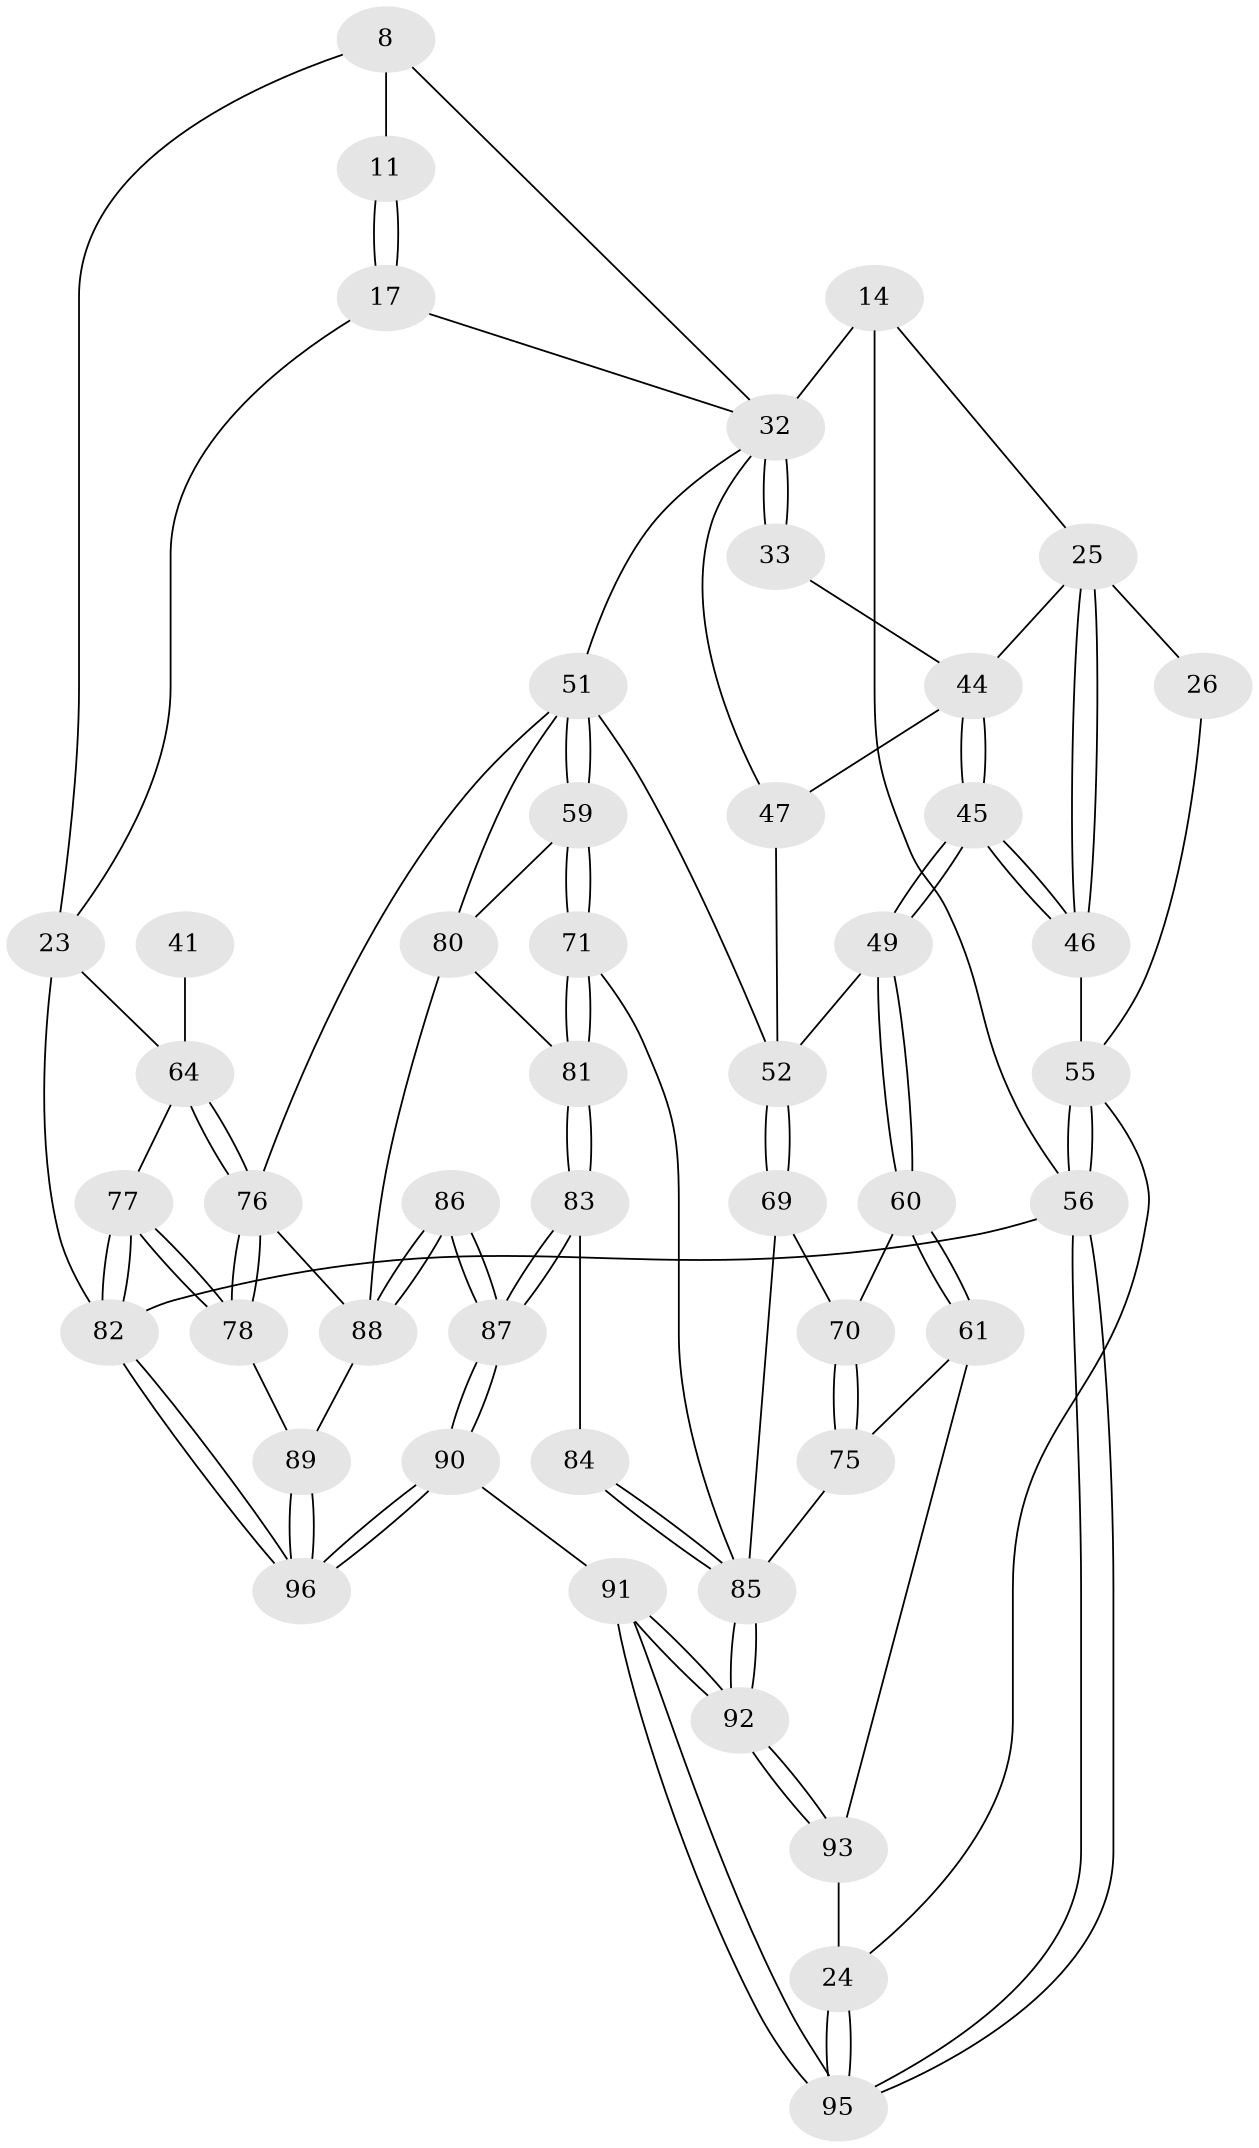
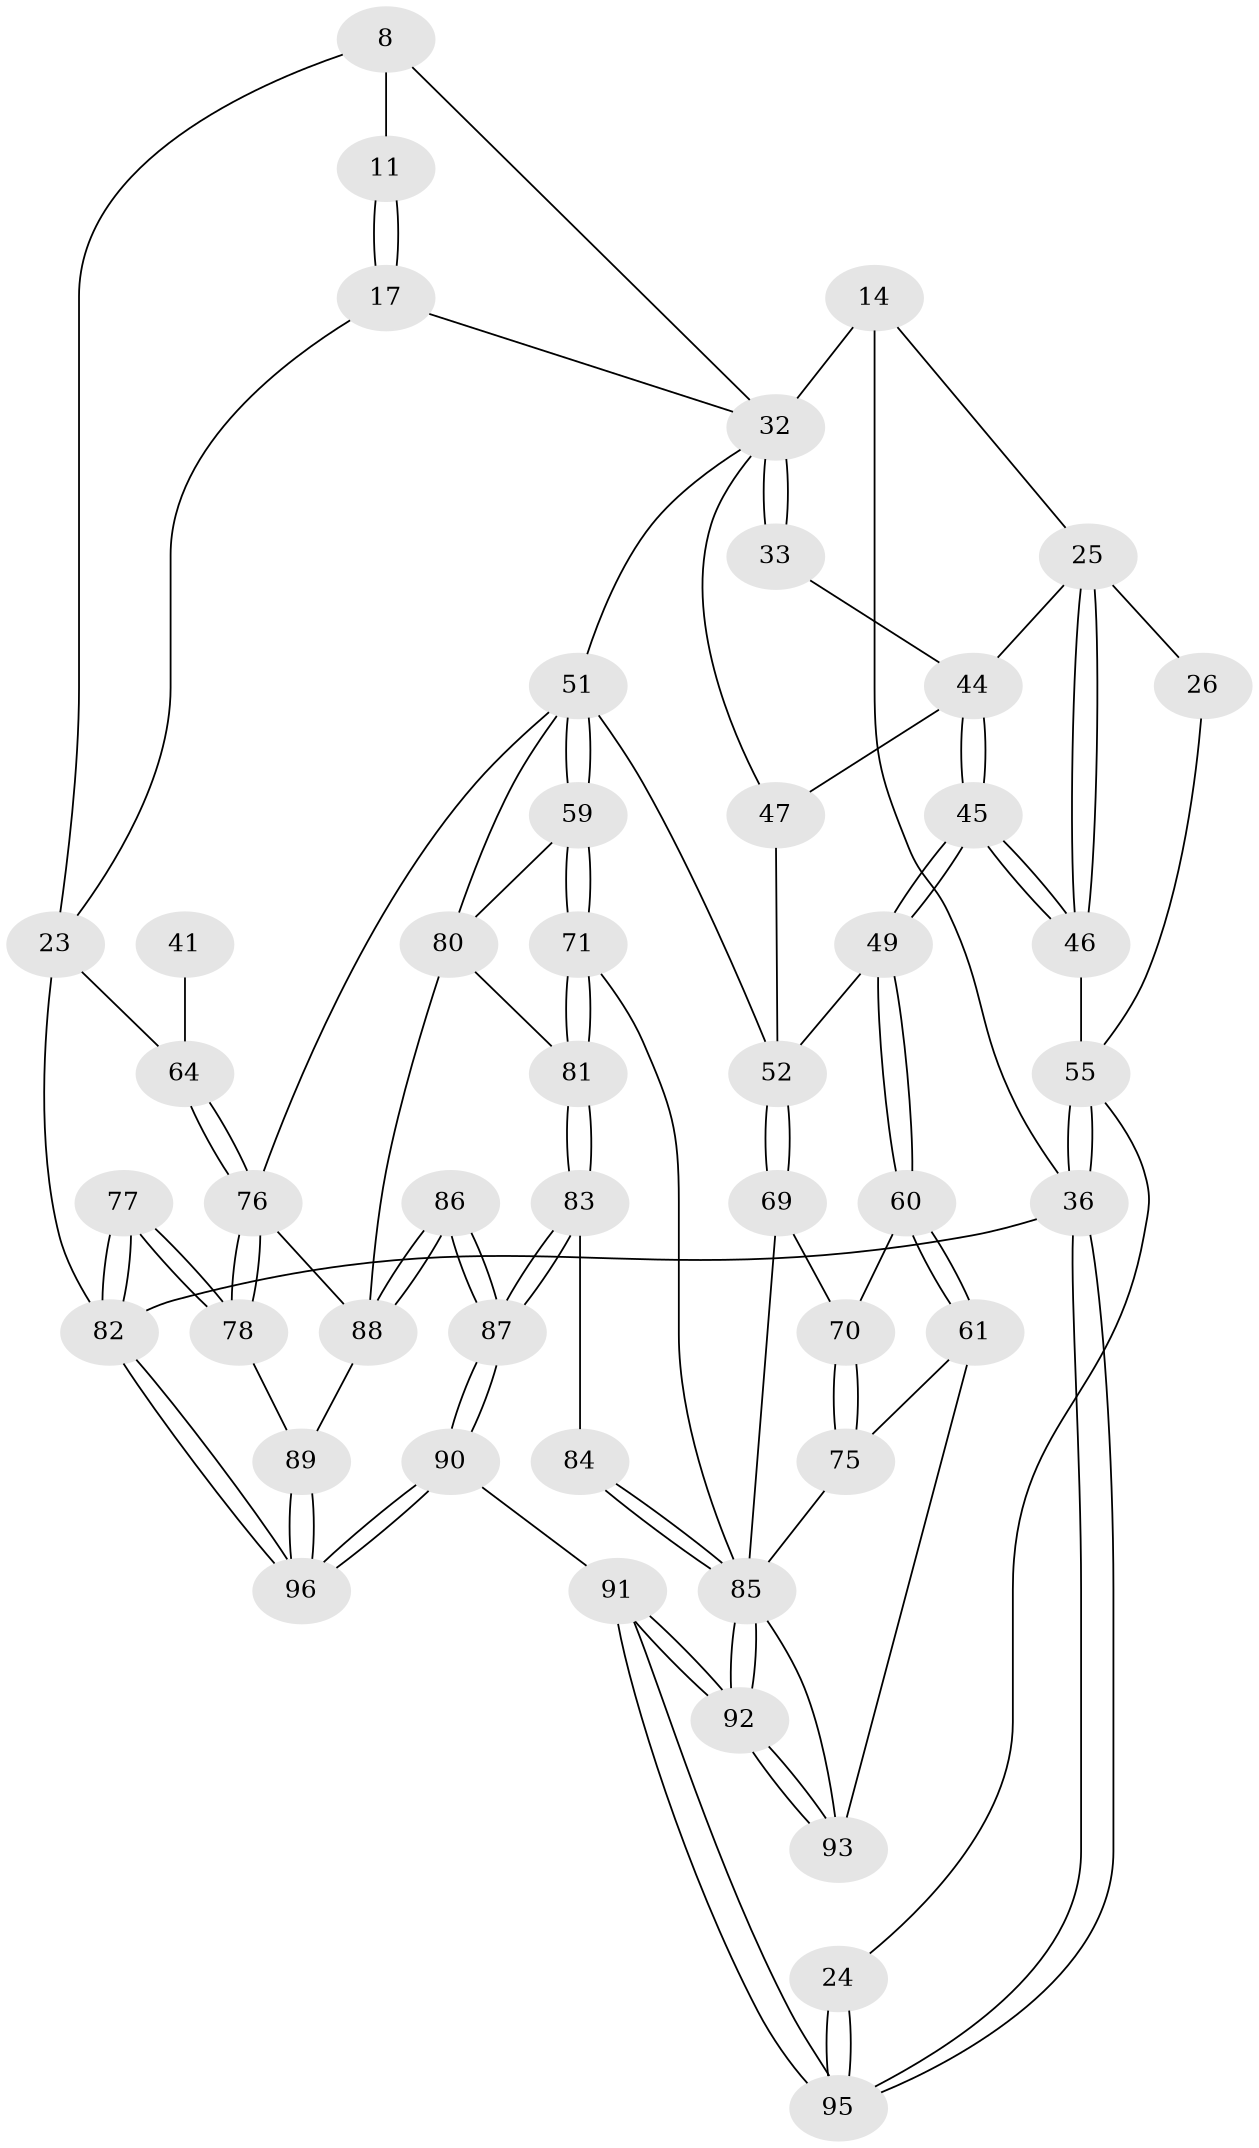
edge "64" -- "77": removed
node "56": label "56" -> "36"
edge "93" -- "24": now "93" -- "85"
